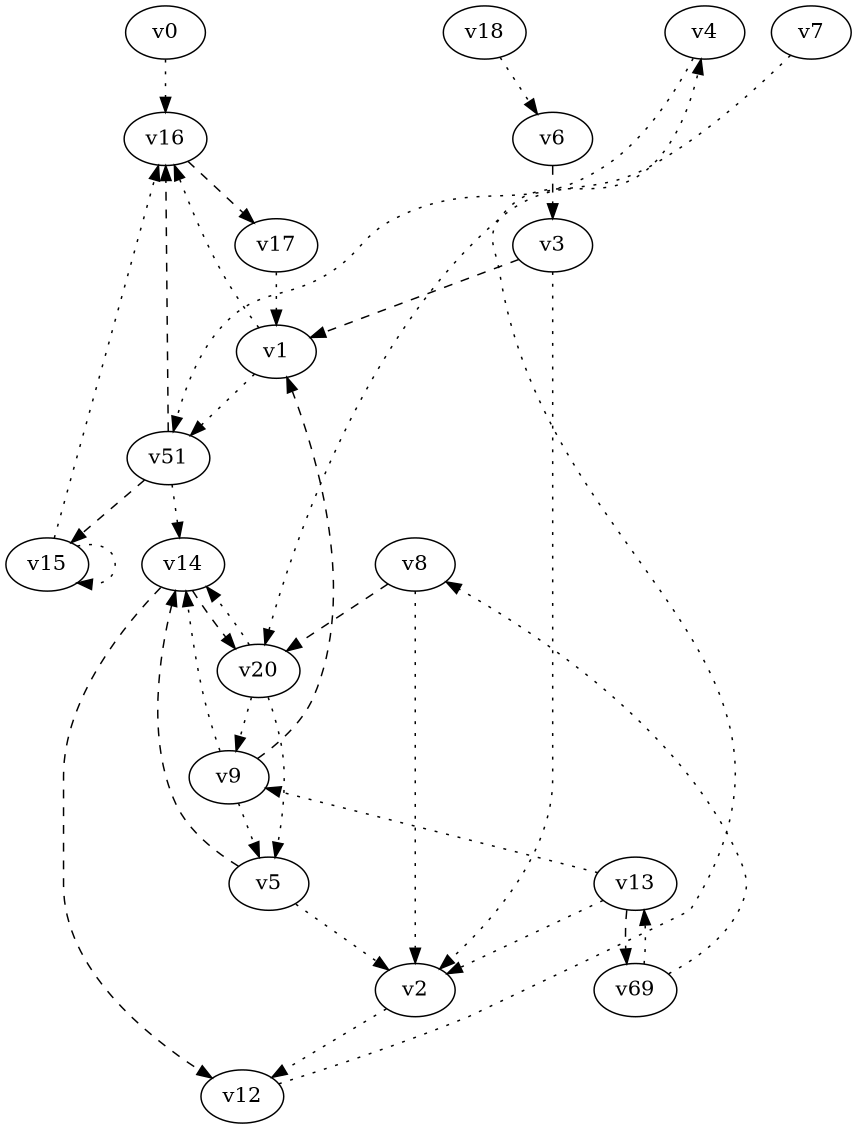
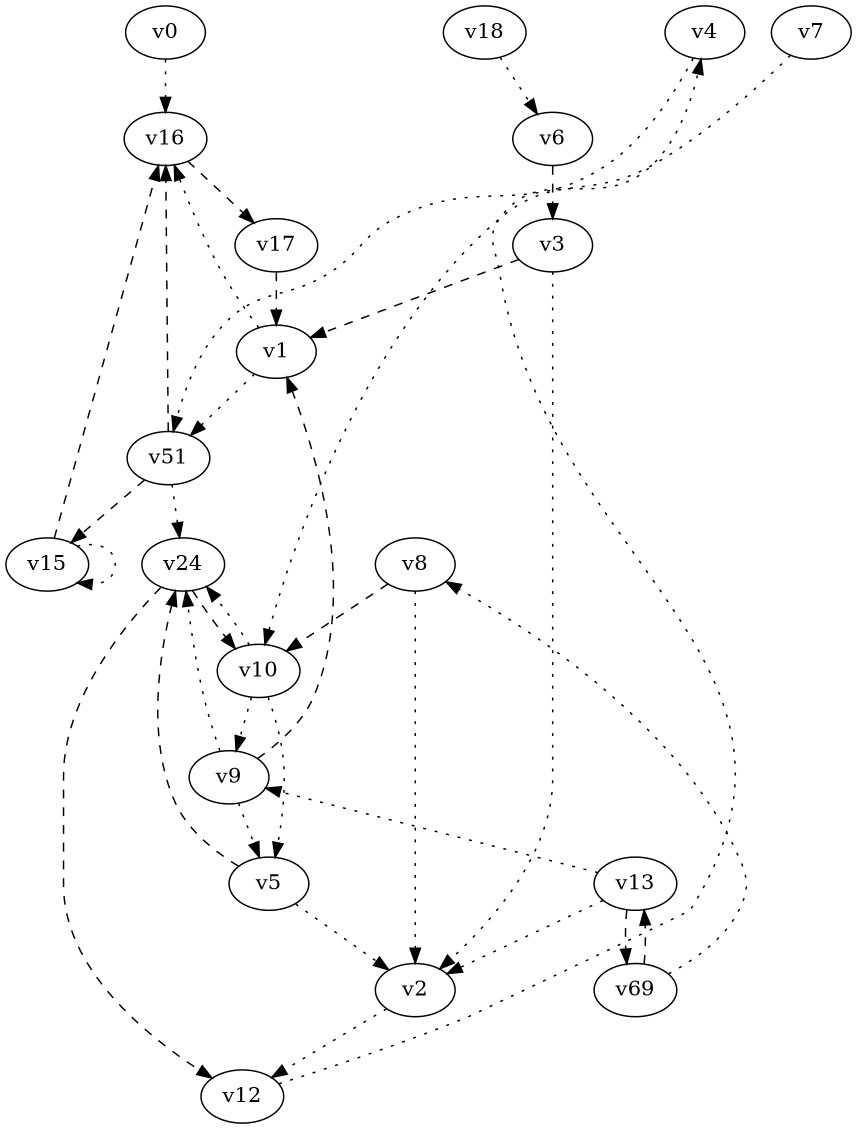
edge "v17" -> "v1": style dotted -> dashed
edge "v15" -> "v16": style dotted -> dashed
node "v14": label "v14" -> "v24"
node "v20": label "v20" -> "v10"
edge "v69" -> "v13": style dotted -> dashed
